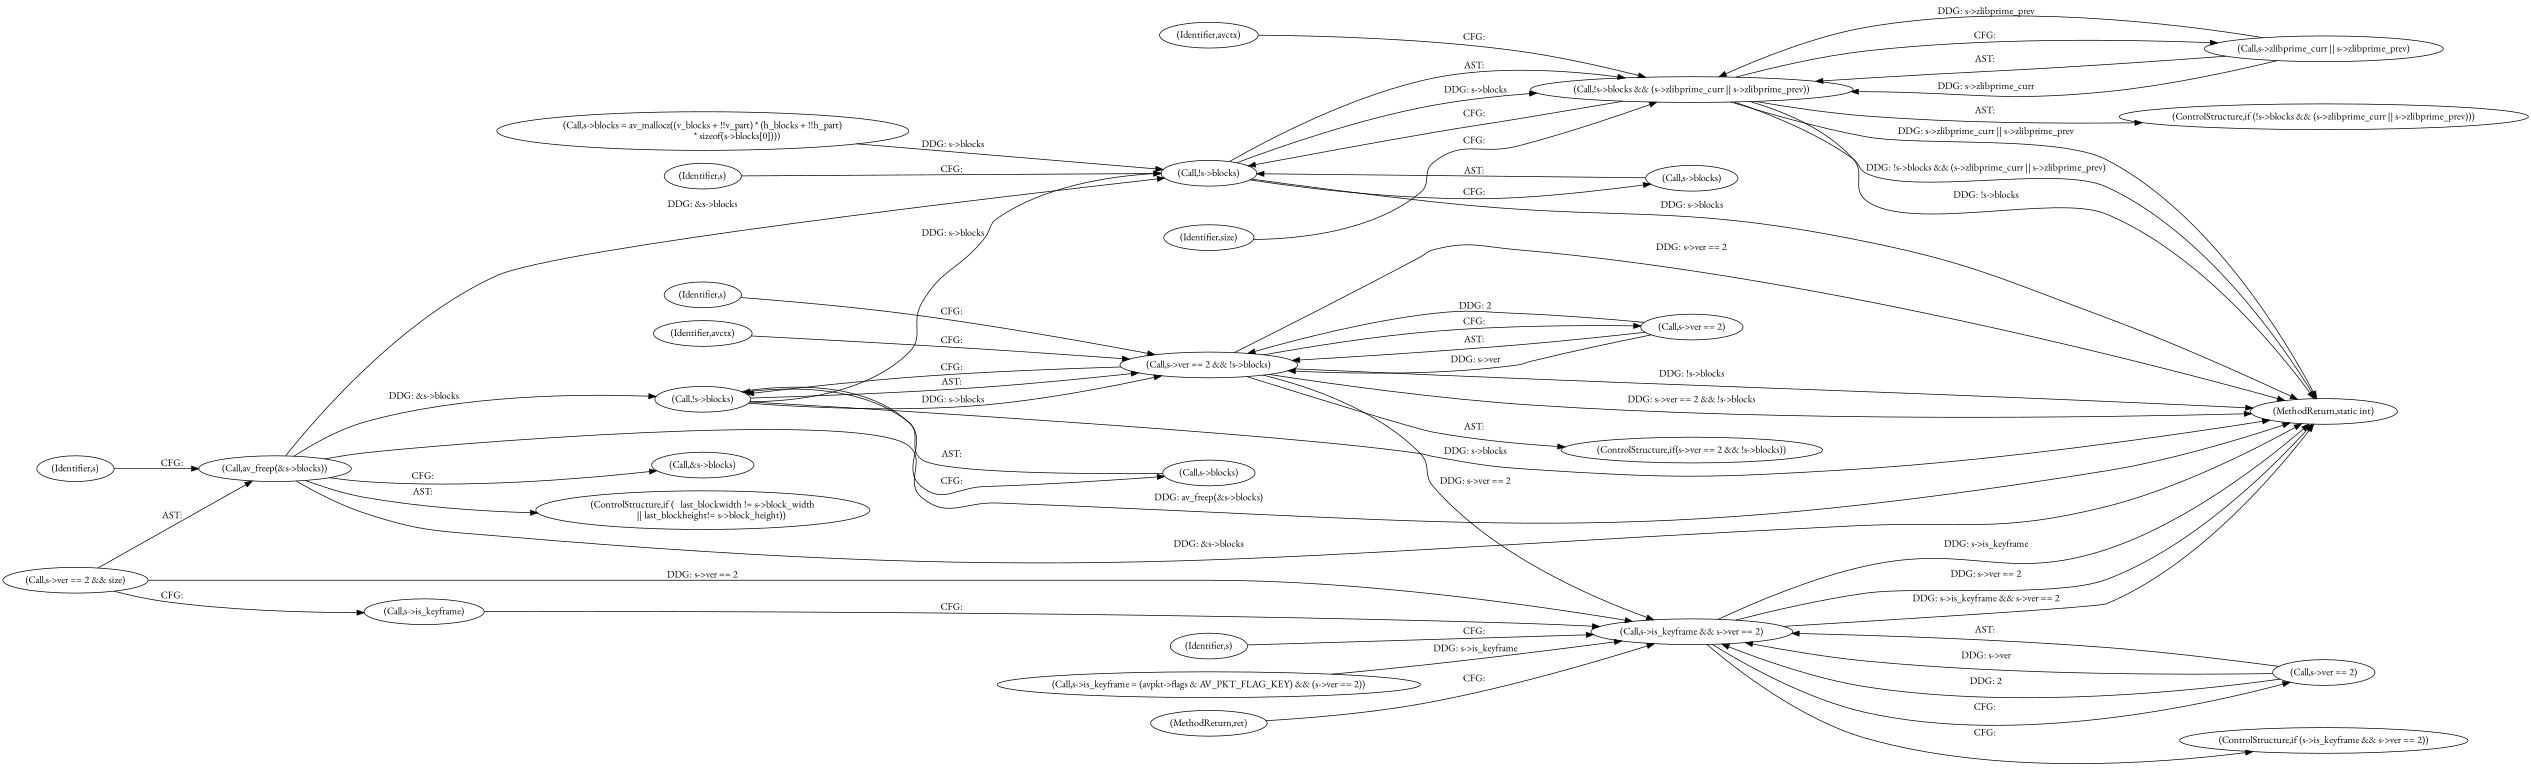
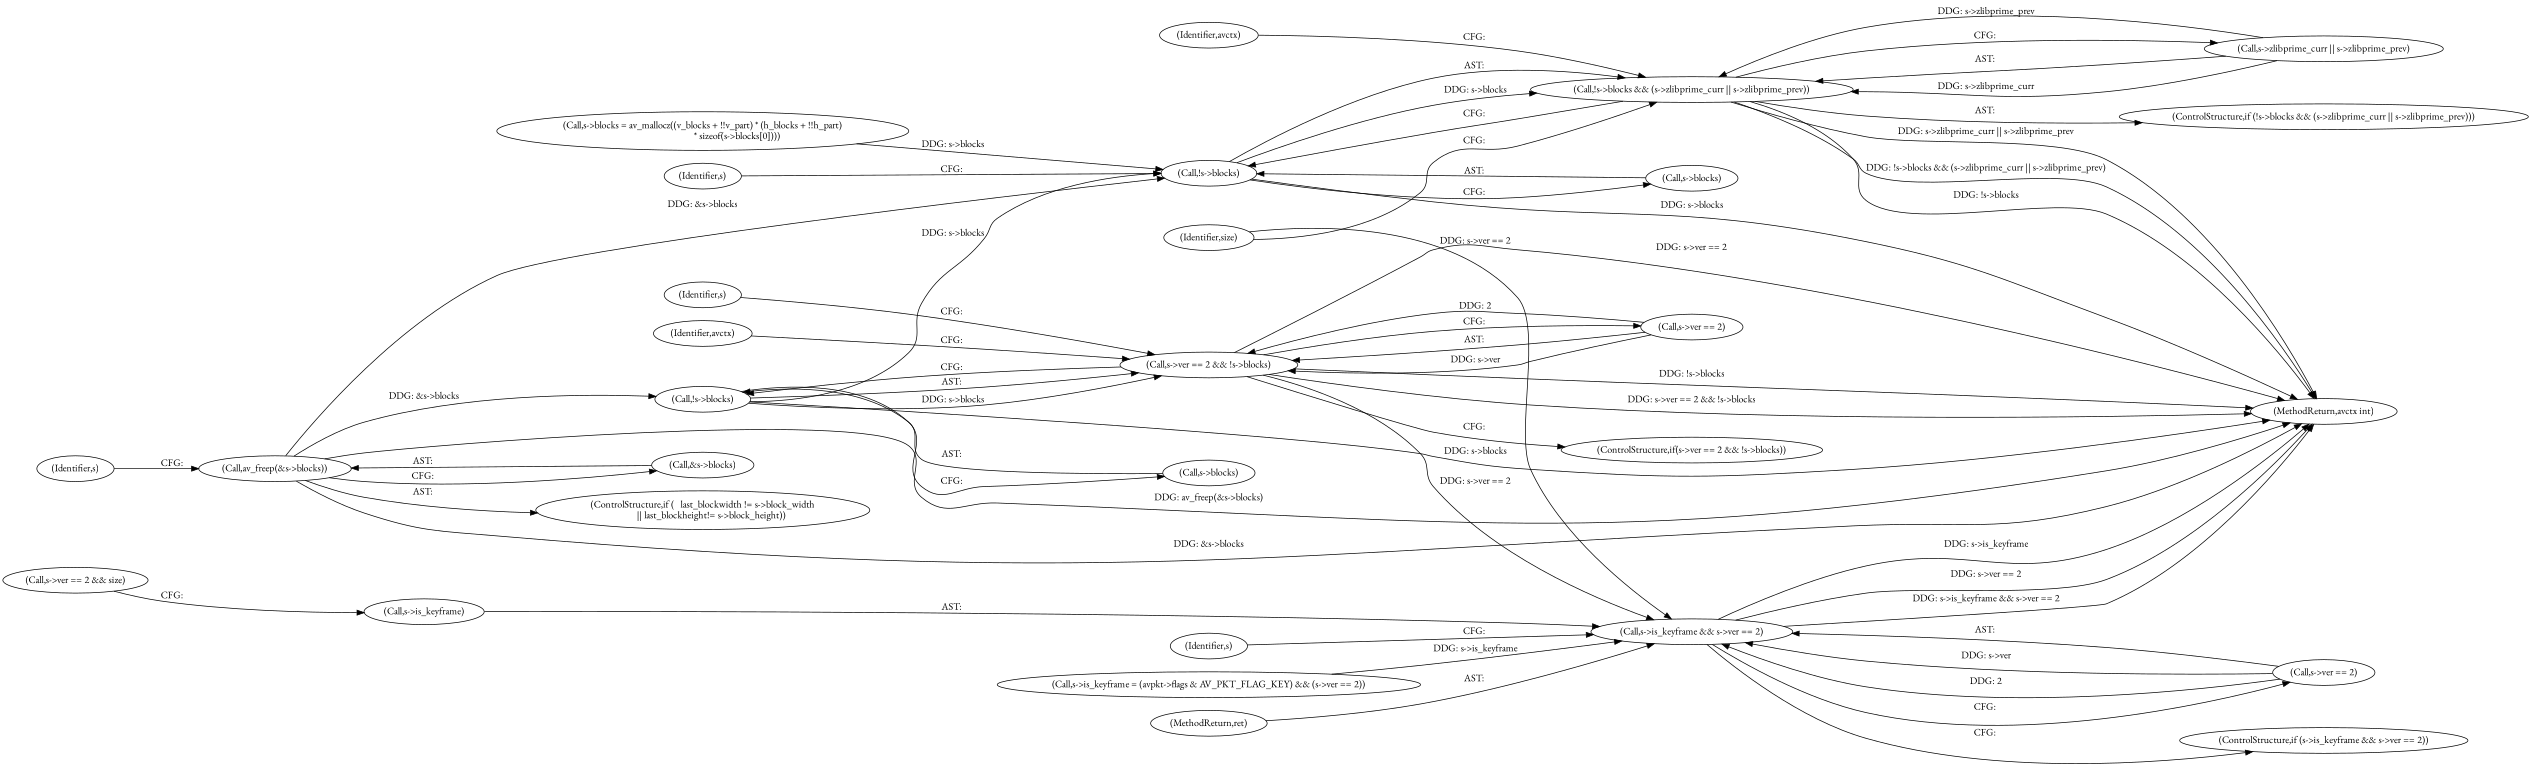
node "(MethodReturn,static int)": label "(MethodReturn,static int)" -> "(MethodReturn,avctx int)"
edge "(Call,s->ver == 2 && !s->blocks)" -> "(ControlStructure,if(s->ver == 2 && !s->blocks))": label "AST: " -> "CFG: "
edge "(Call,s->ver == 2 && size)" -> "(Call,av_freep(&s->blocks))": now "(Call,&s->blocks)" -> "(Call,av_freep(&s->blocks))"
edge "(Call,s->ver == 2 && size)" -> "(Call,s->is_keyframe && s->ver == 2)": now "(Identifier,size)" -> "(Call,s->is_keyframe && s->ver == 2)"
edge "(Call,s->is_keyframe)" -> "(Call,s->is_keyframe && s->ver == 2)": label "CFG: " -> "AST: "
edge "(MethodReturn,ret)" -> "(Call,s->is_keyframe && s->ver == 2)": label "CFG: " -> "AST: "
